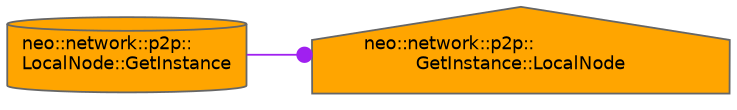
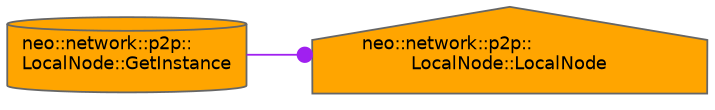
node "neo::network::p2p:: GetInstance::LocalNode": label "neo::network::p2p:: GetInstance::LocalNode" -> "neo::network::p2p:: LocalNode::LocalNode"
